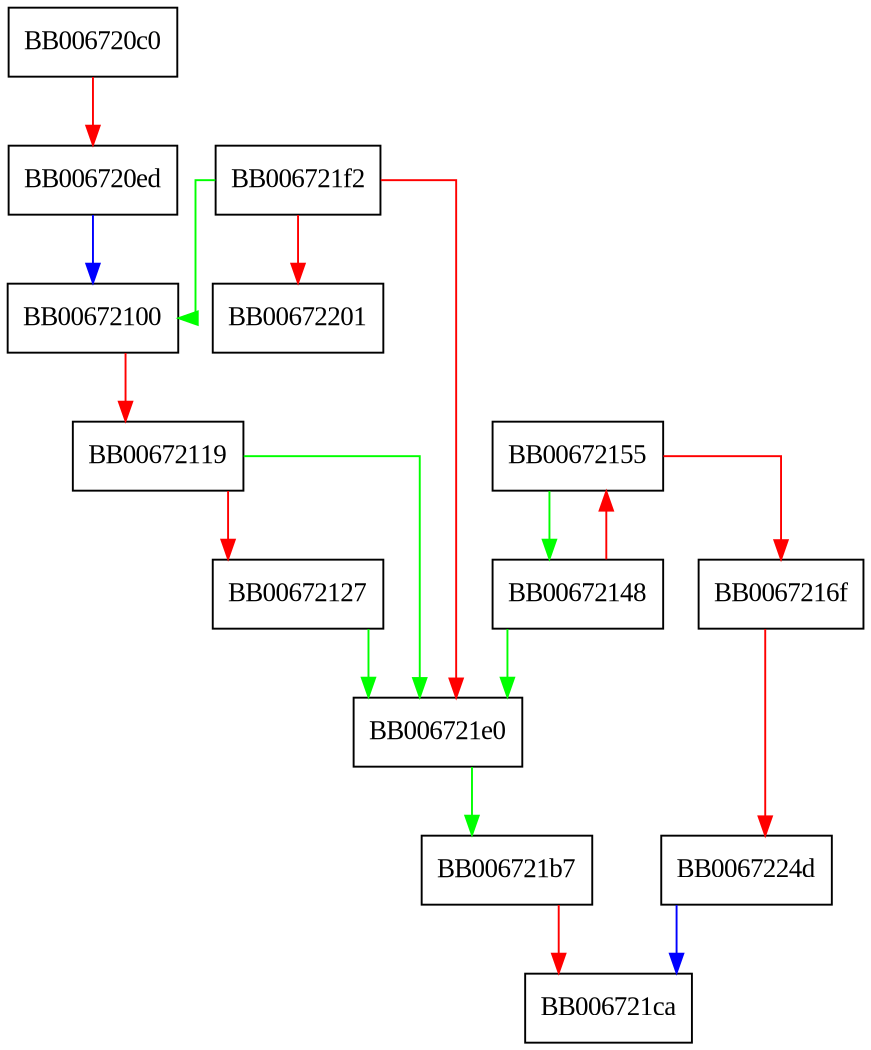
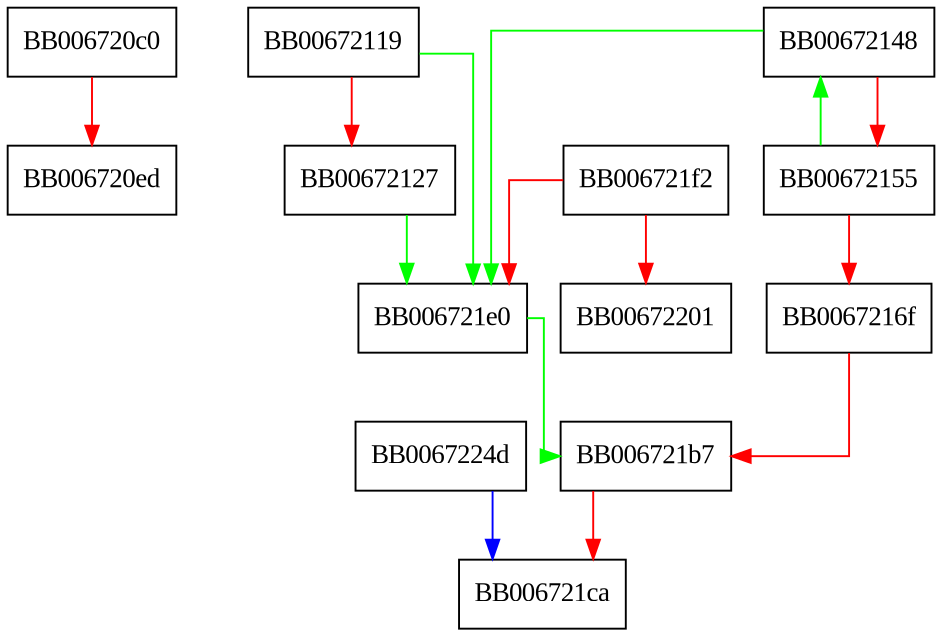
node "BB00672100": removed
edge "BB0067216f" -> "BB0067224d": now "BB0067216f" -> "BB006721b7"
